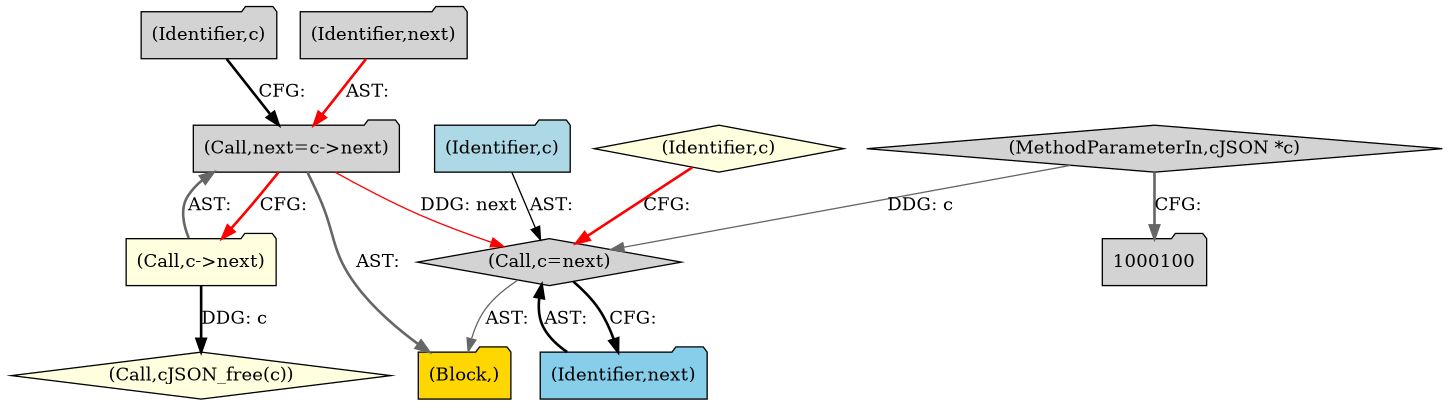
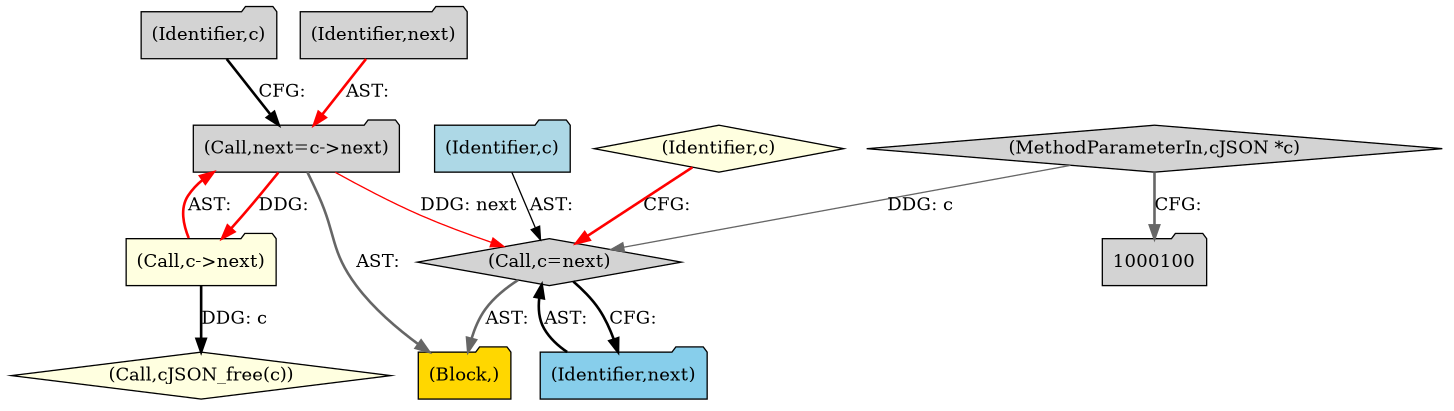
edge "(Call,next=c->next)" -> "(Call,c->next)": label "CFG: " -> "DDG: "
edge "(Call,c->next)" -> "(Call,next=c->next)": color gray40 -> red
edge "(Call,c=next)" -> "(Block,)": style solid -> bold
